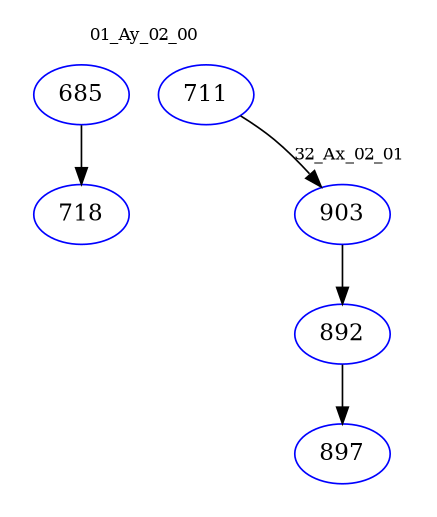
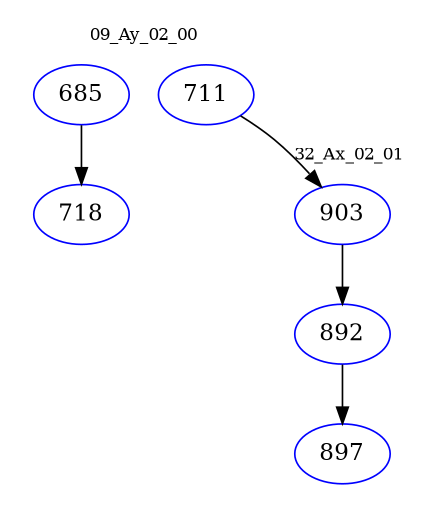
cluster "01_Ay_02_00": label "01_Ay_02_00" -> "09_Ay_02_00"
